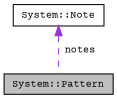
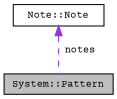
node "System::Note": label "System::Note" -> "Note::Note"
